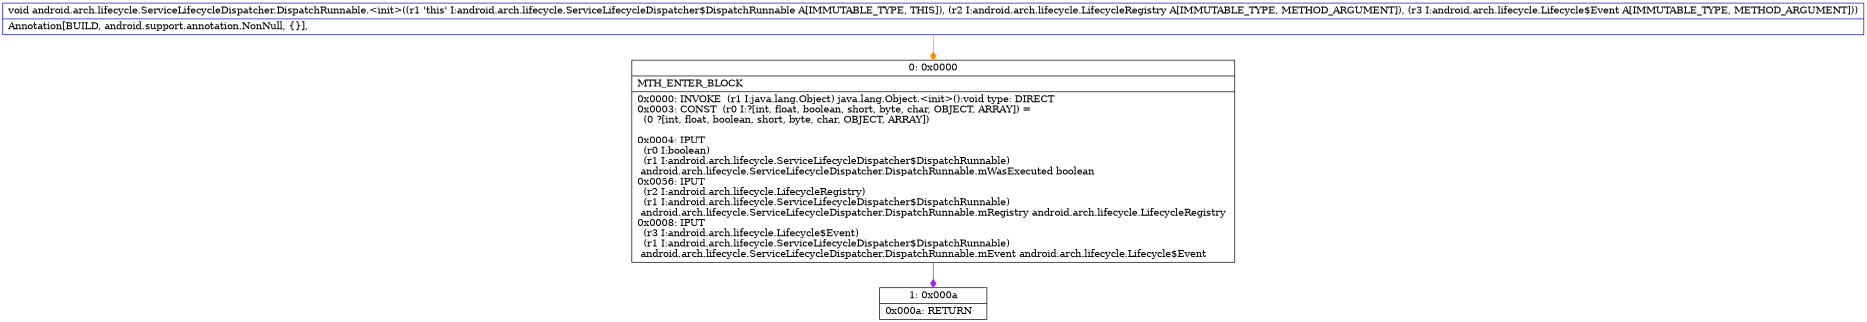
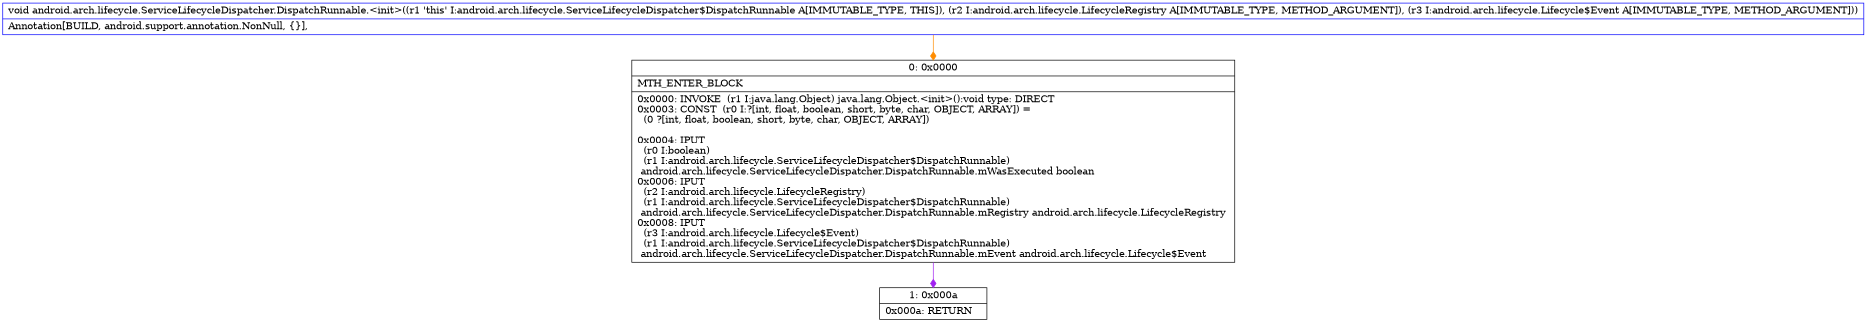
node "0: 0x0000": text "0x0056: IPUT" -> "0x0006: IPUT"
